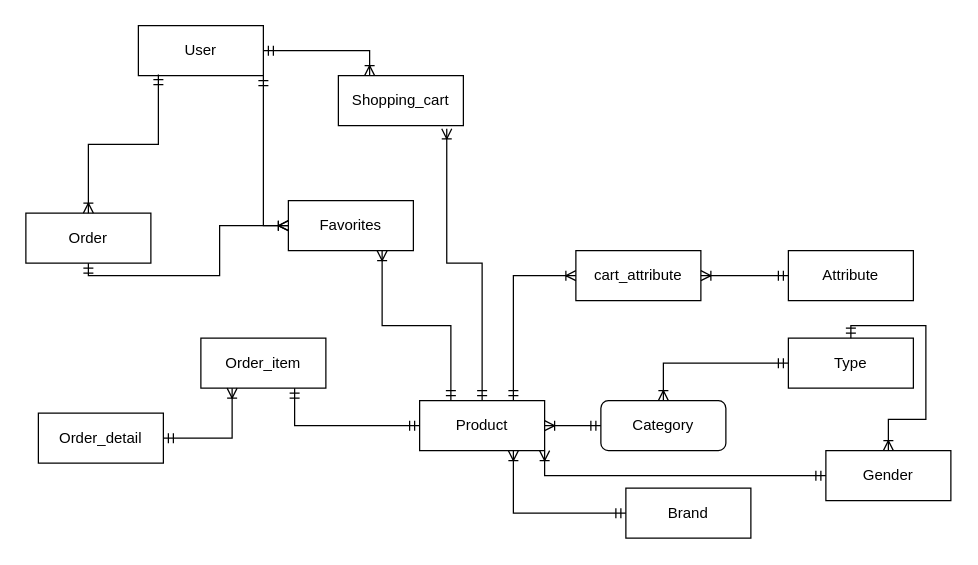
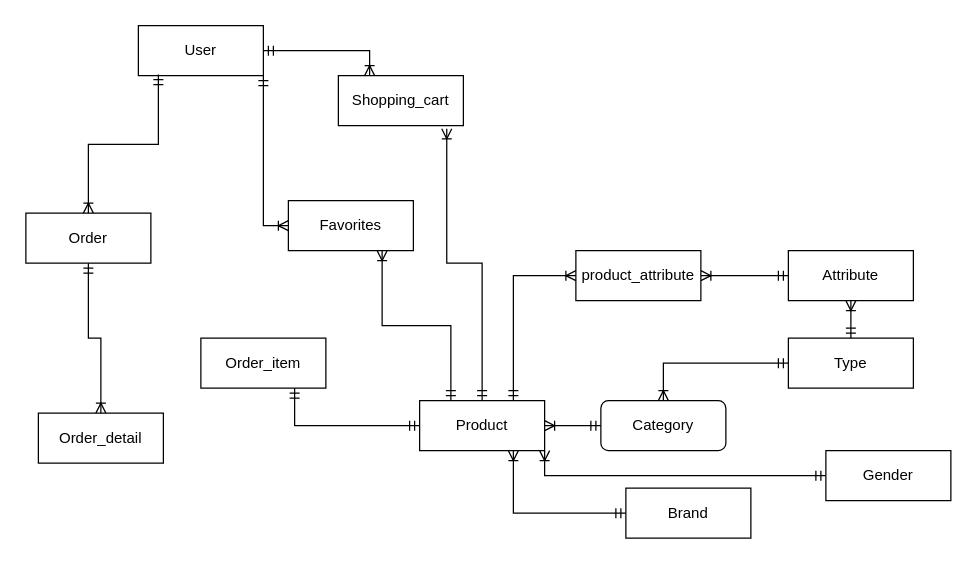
edge "Favorites" -- "Order": now "Order_detail" -- "Order"
node "cart_attribute": label "cart_attribute" -> "product_attribute"
edge "Type" -- "Gender": now "Type" -- "Attribute"
edge "Order_item" -- "Order_detail": removed
